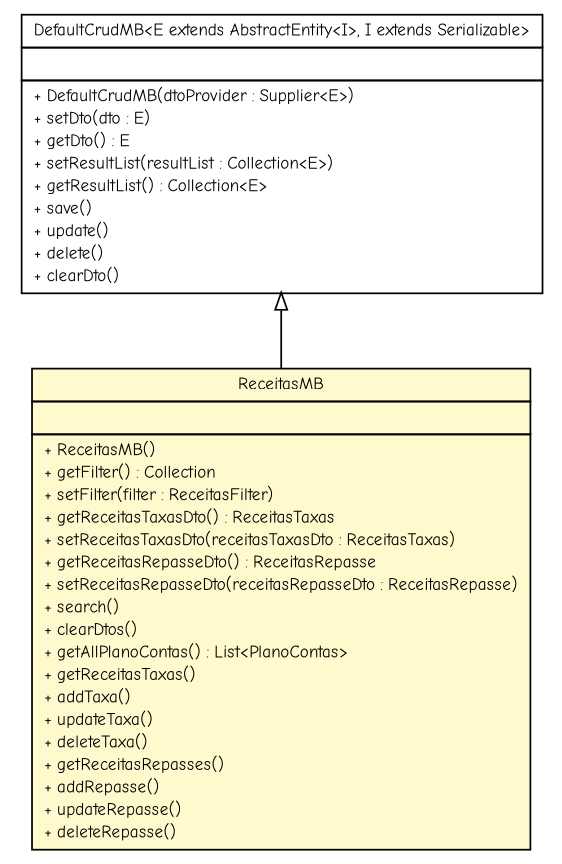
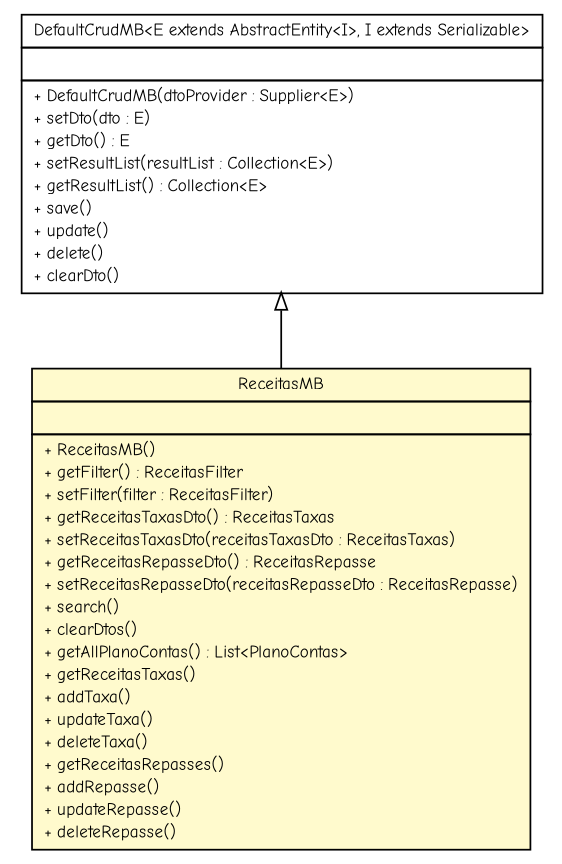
node "ReceitasMB": text "+ getFilter() : Collection" -> "+ getFilter() : ReceitasFilter"
